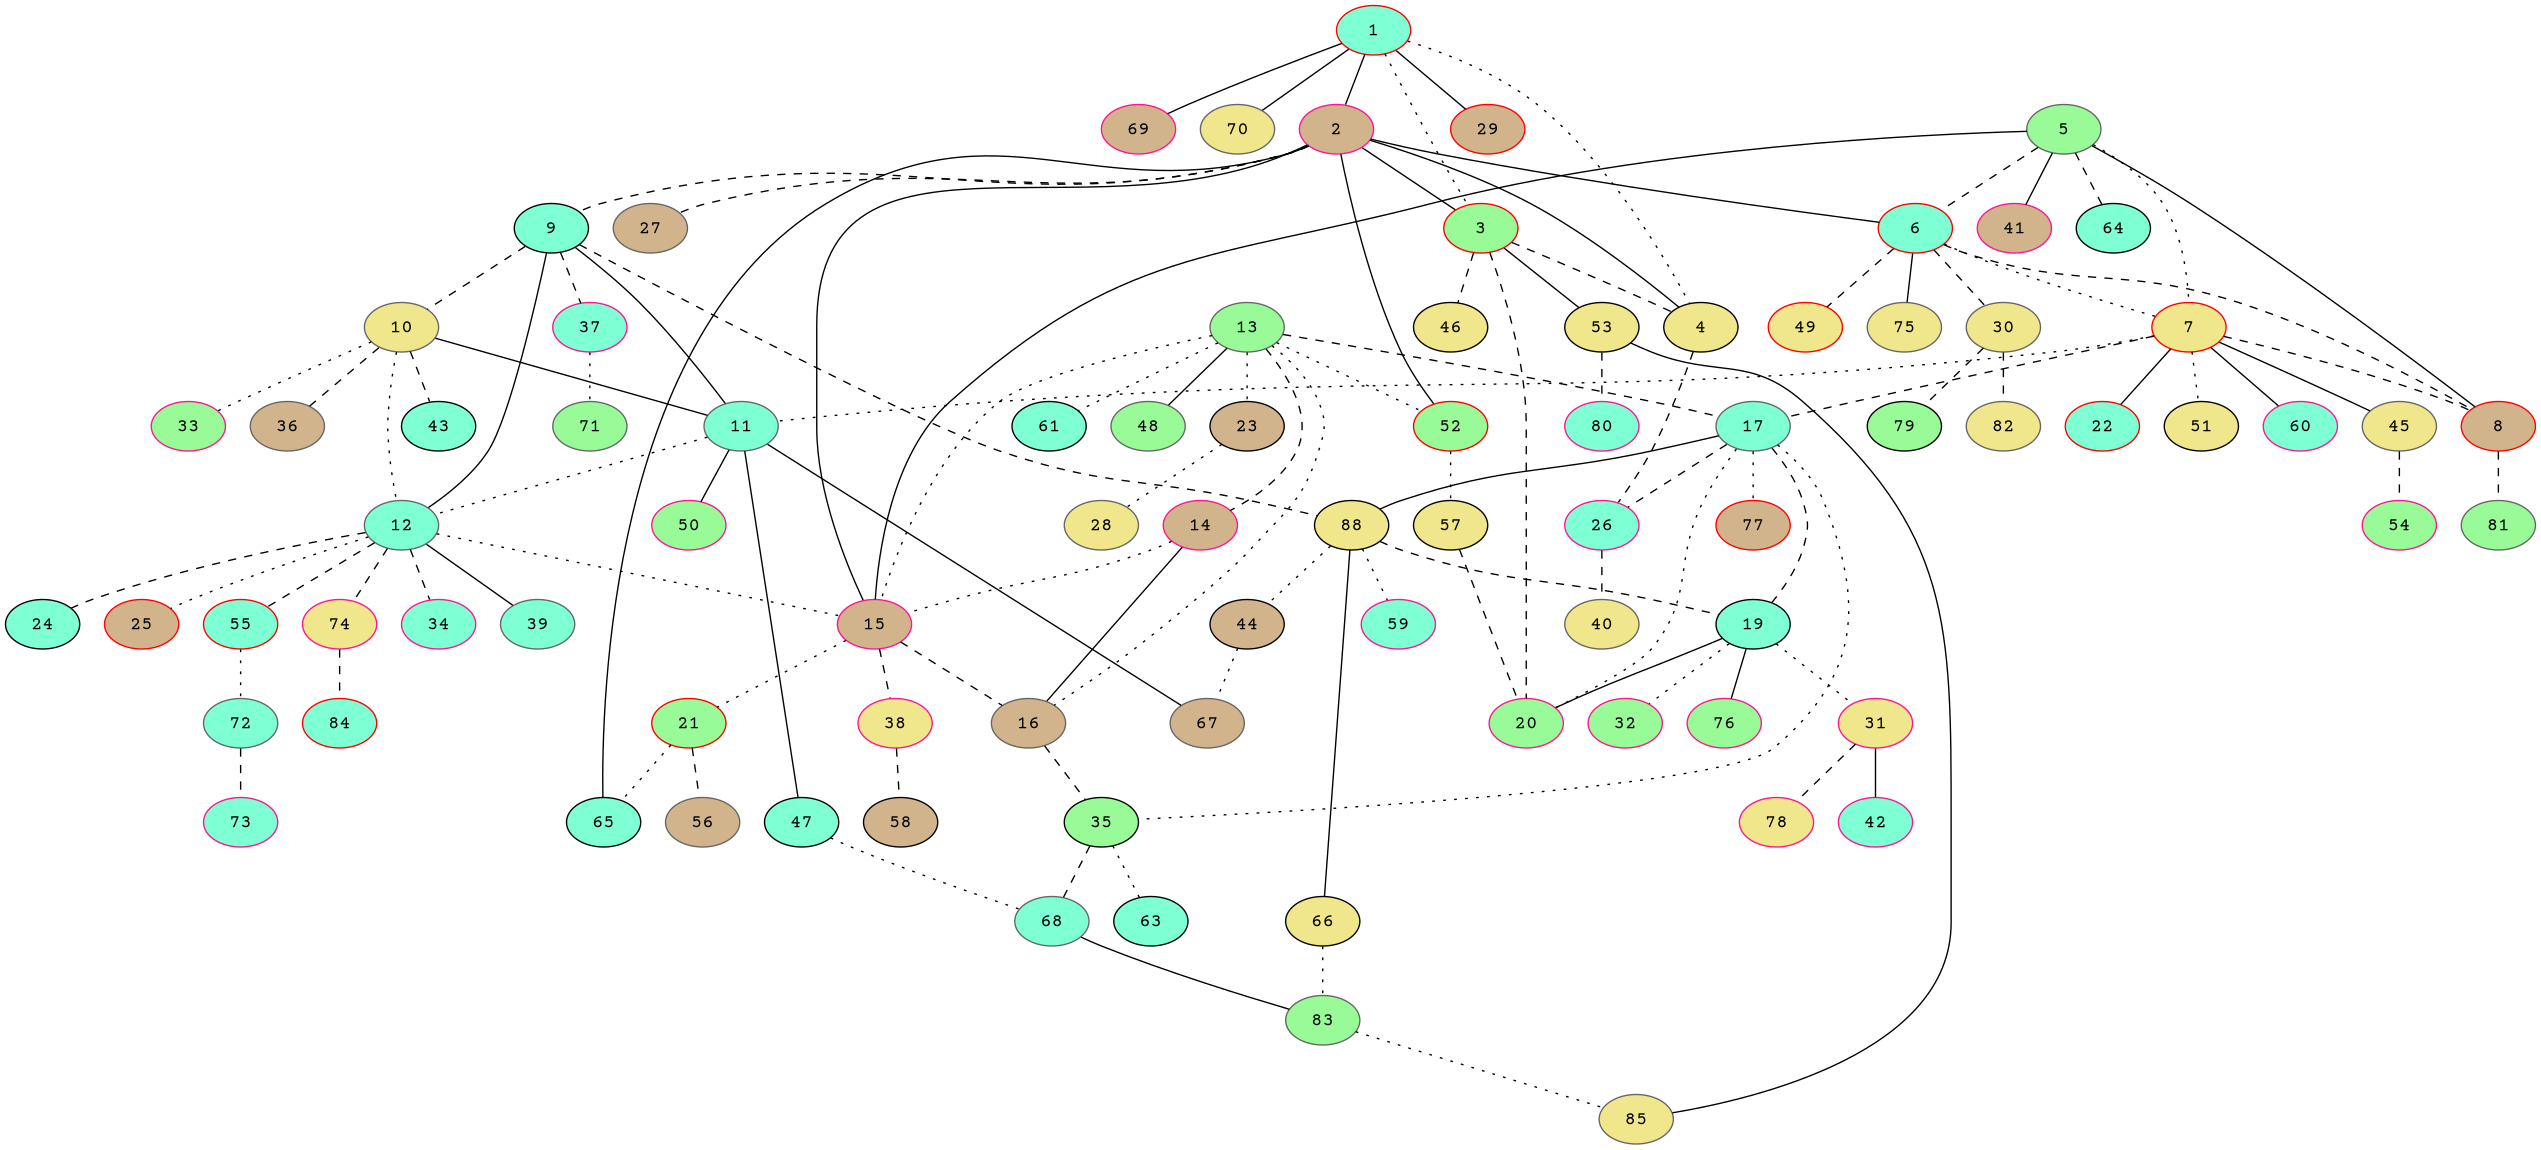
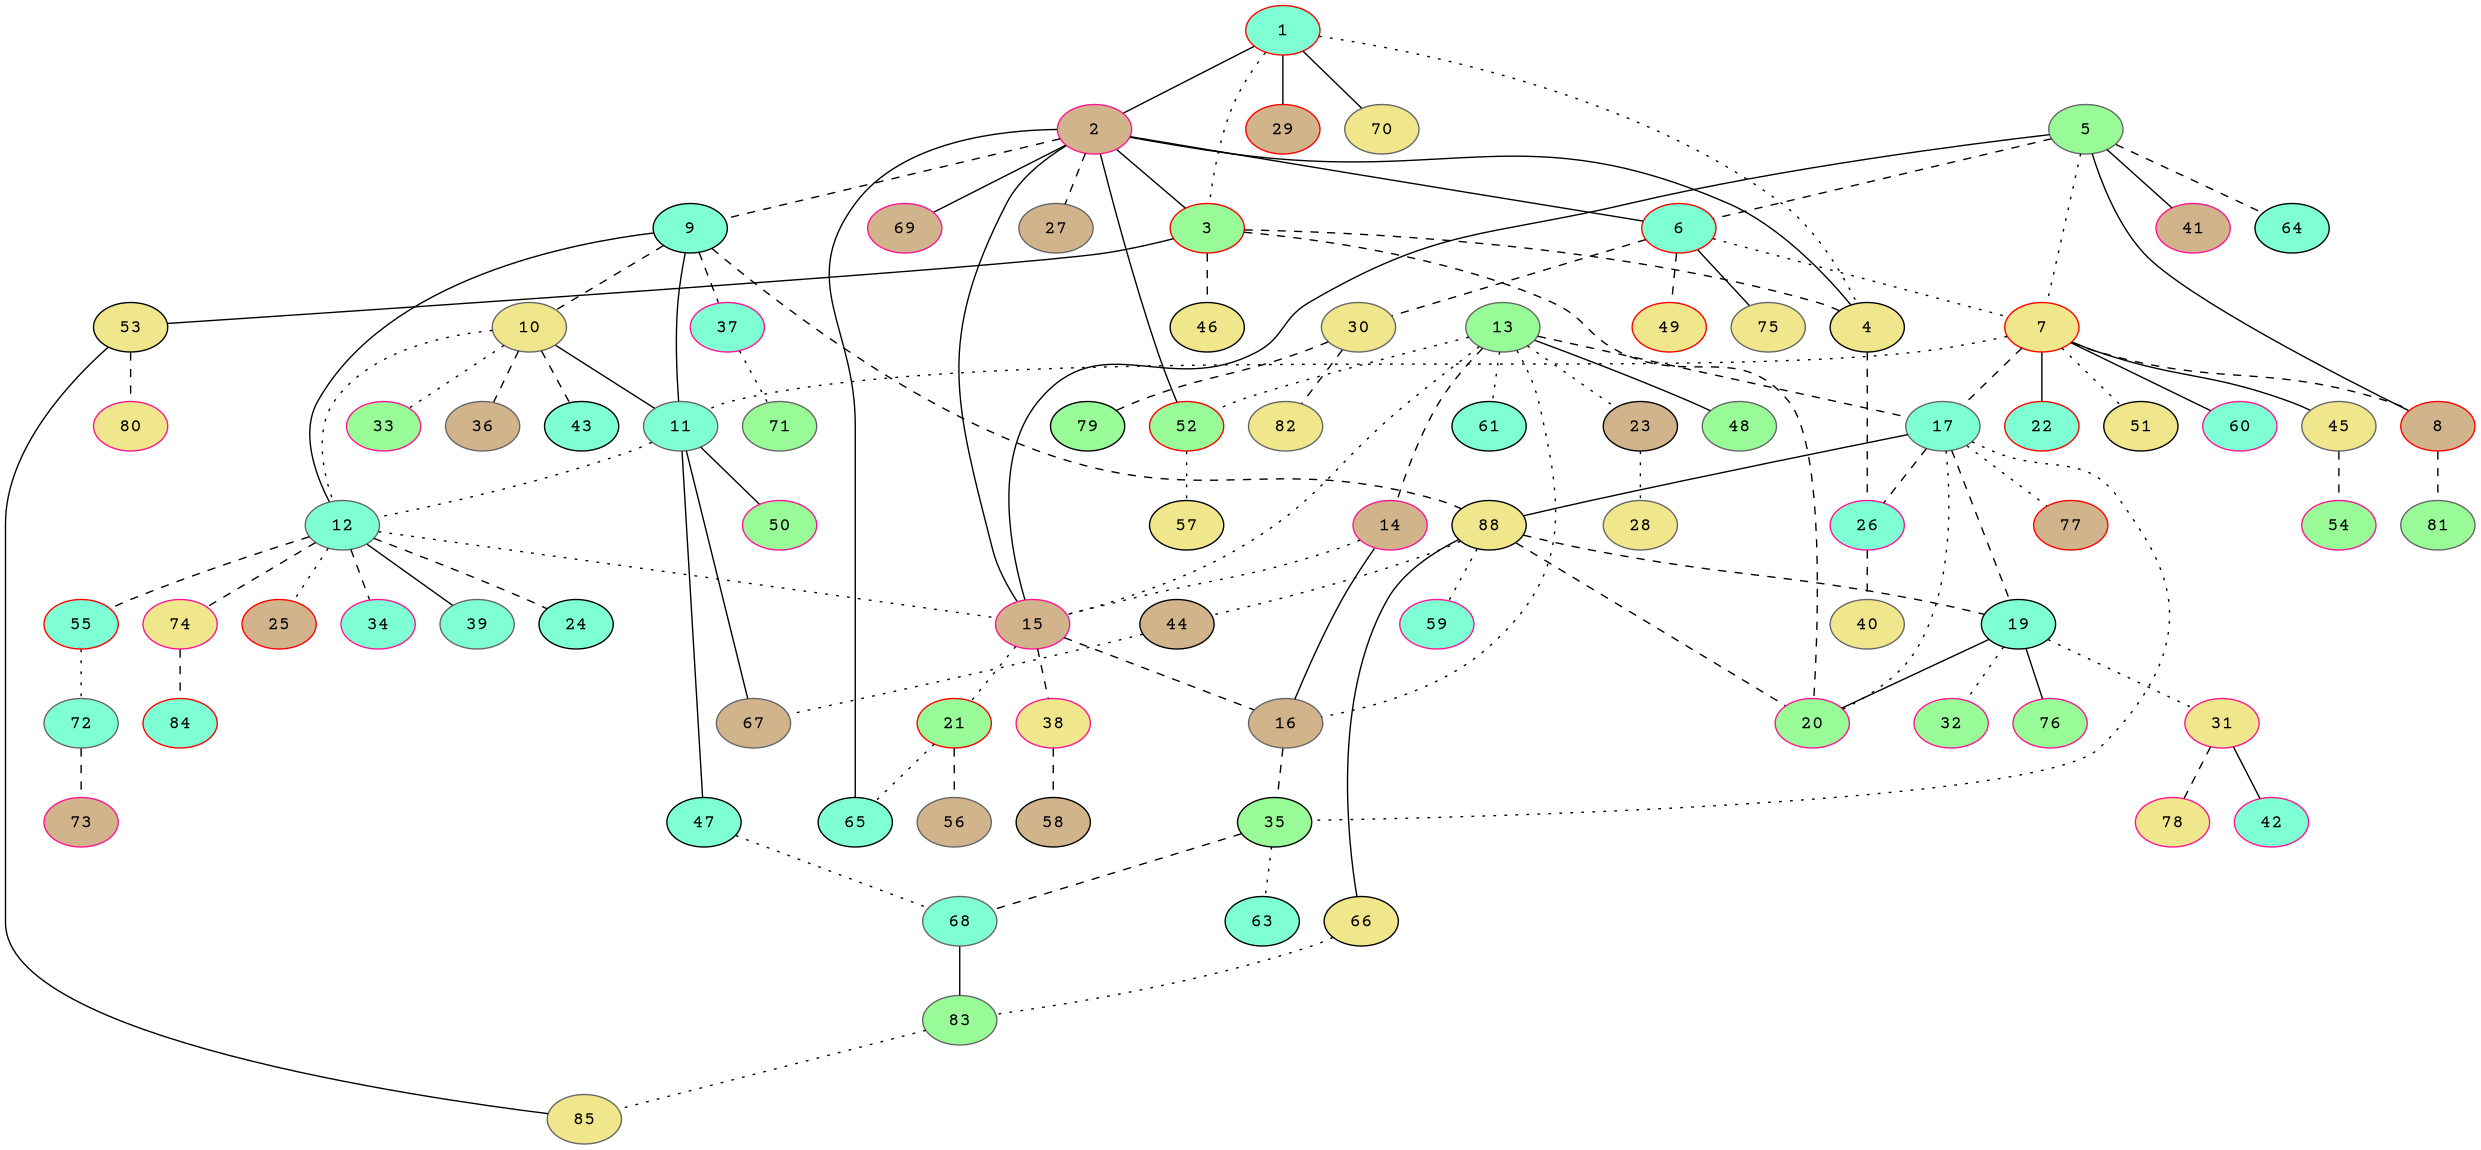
edge "1" -- "69": now "2" -- "69"
edge "6" -- "8": removed
node "80": fillcolor aquamarine -> khaki
edge "57" -- "20": now "88" -- "20"
node "73": fillcolor aquamarine -> tan
